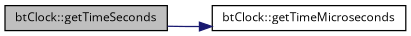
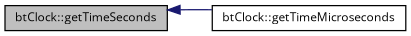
edge "btClock::getTimeSeconds" -> "btClock::getTimeMicroseconds": reversed
